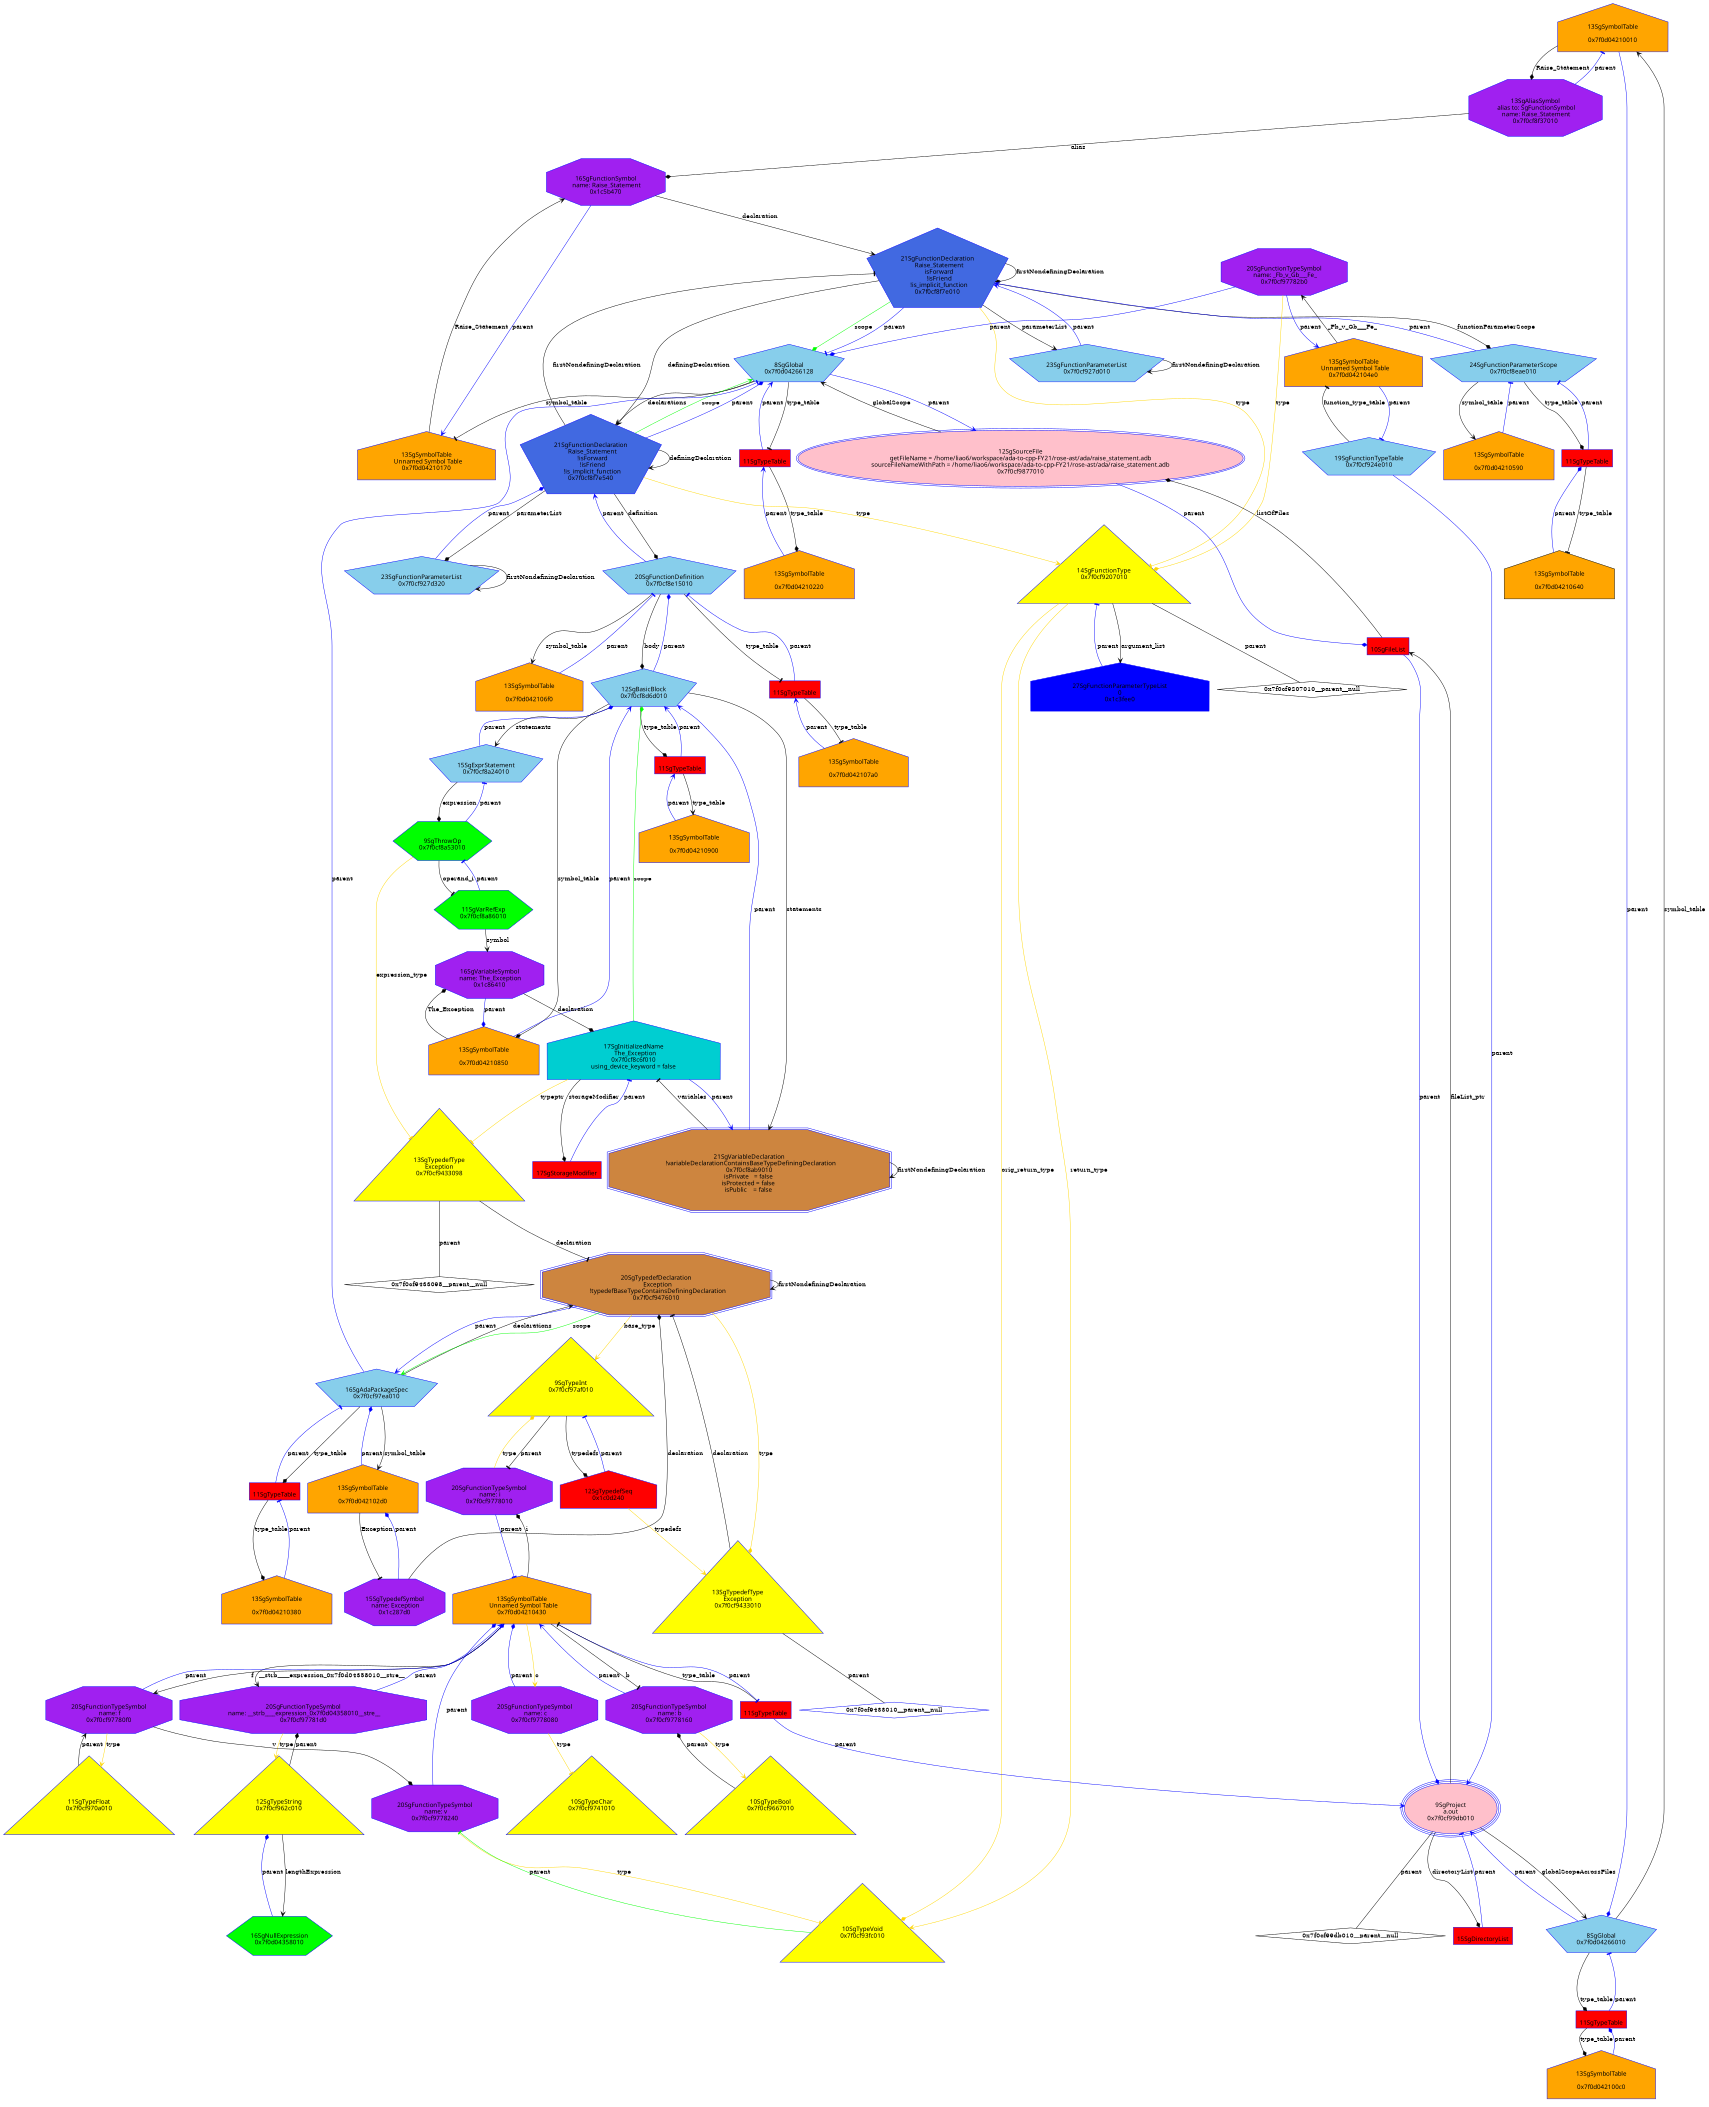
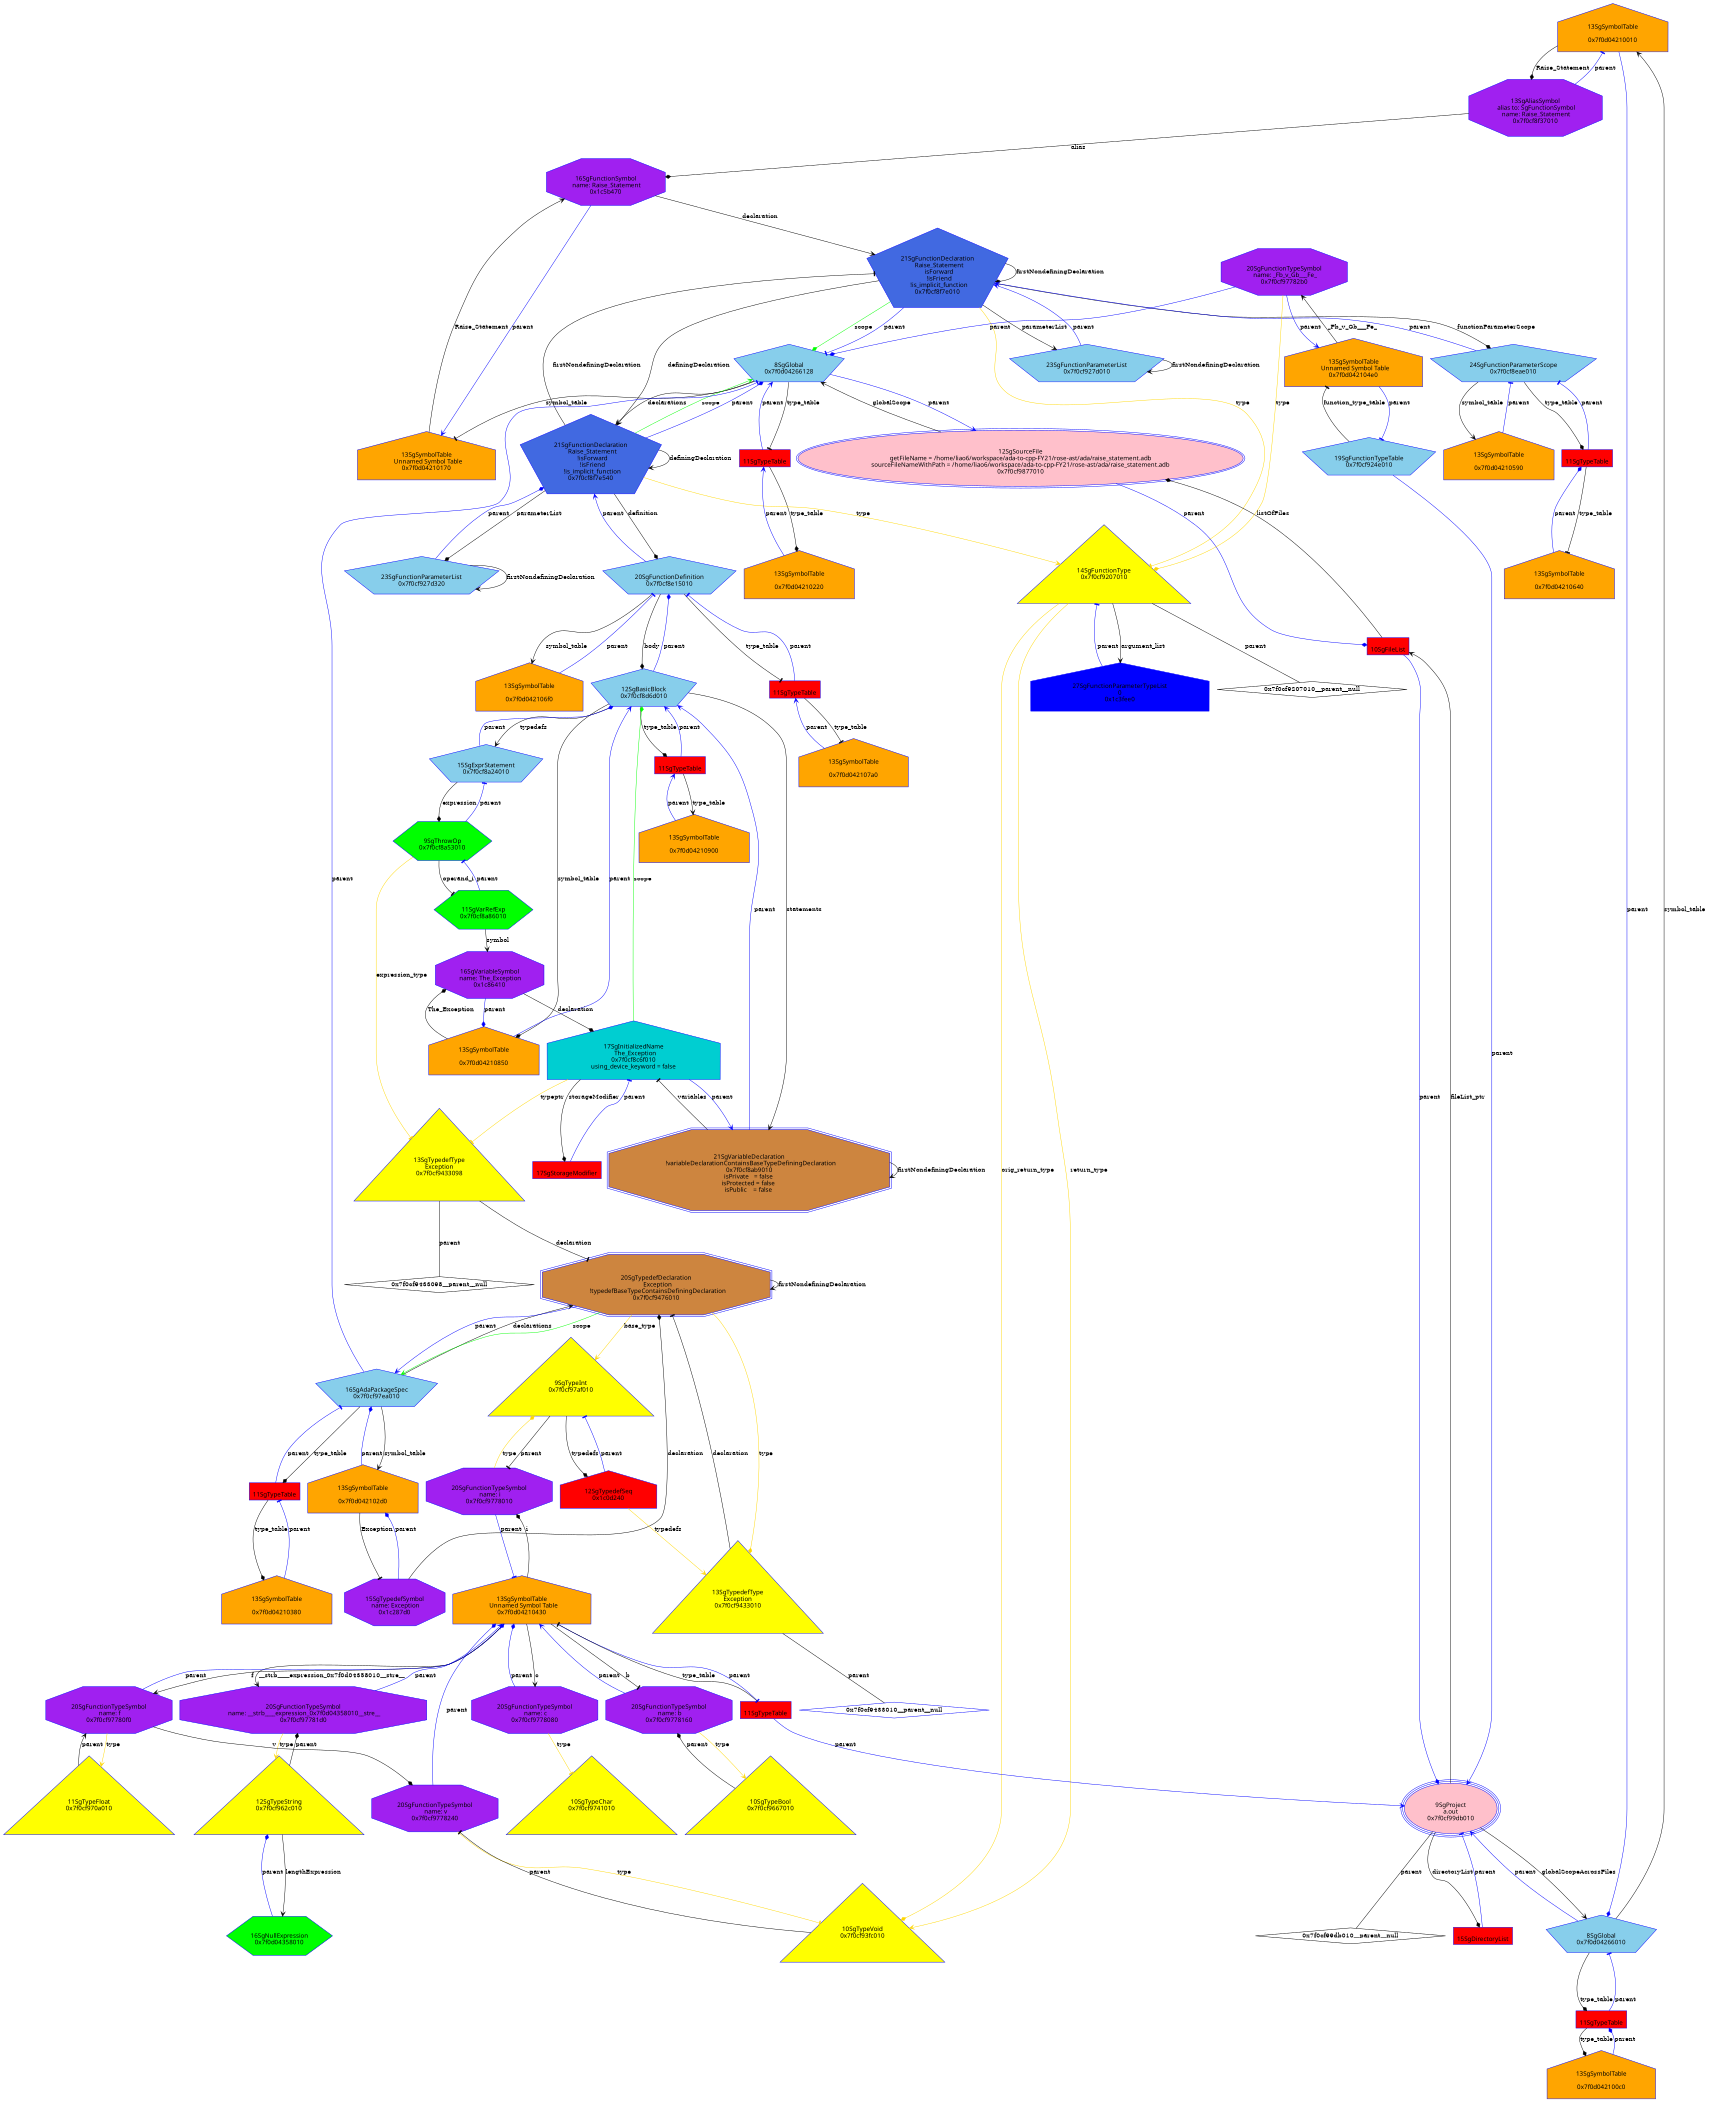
node "13SgSymbolTable 0x7f0d04210640": color black -> blue
edge "12SgBasicBlock 0x7f0cf8d6d010" -> "15SgExprStatement 0x7f0cf8a24010": label "statements" -> "typedefs"
edge "13SgSymbolTable Unnamed Symbol Table 0x7f0d04210430" -> "20SgFunctionTypeSymbol name: c 0x7f0cf9778080": color gold1 -> black
edge "10SgTypeVoid 0x7f0cf93fc010" -> "20SgFunctionTypeSymbol name: v 0x7f0cf9778240": color green -> black
